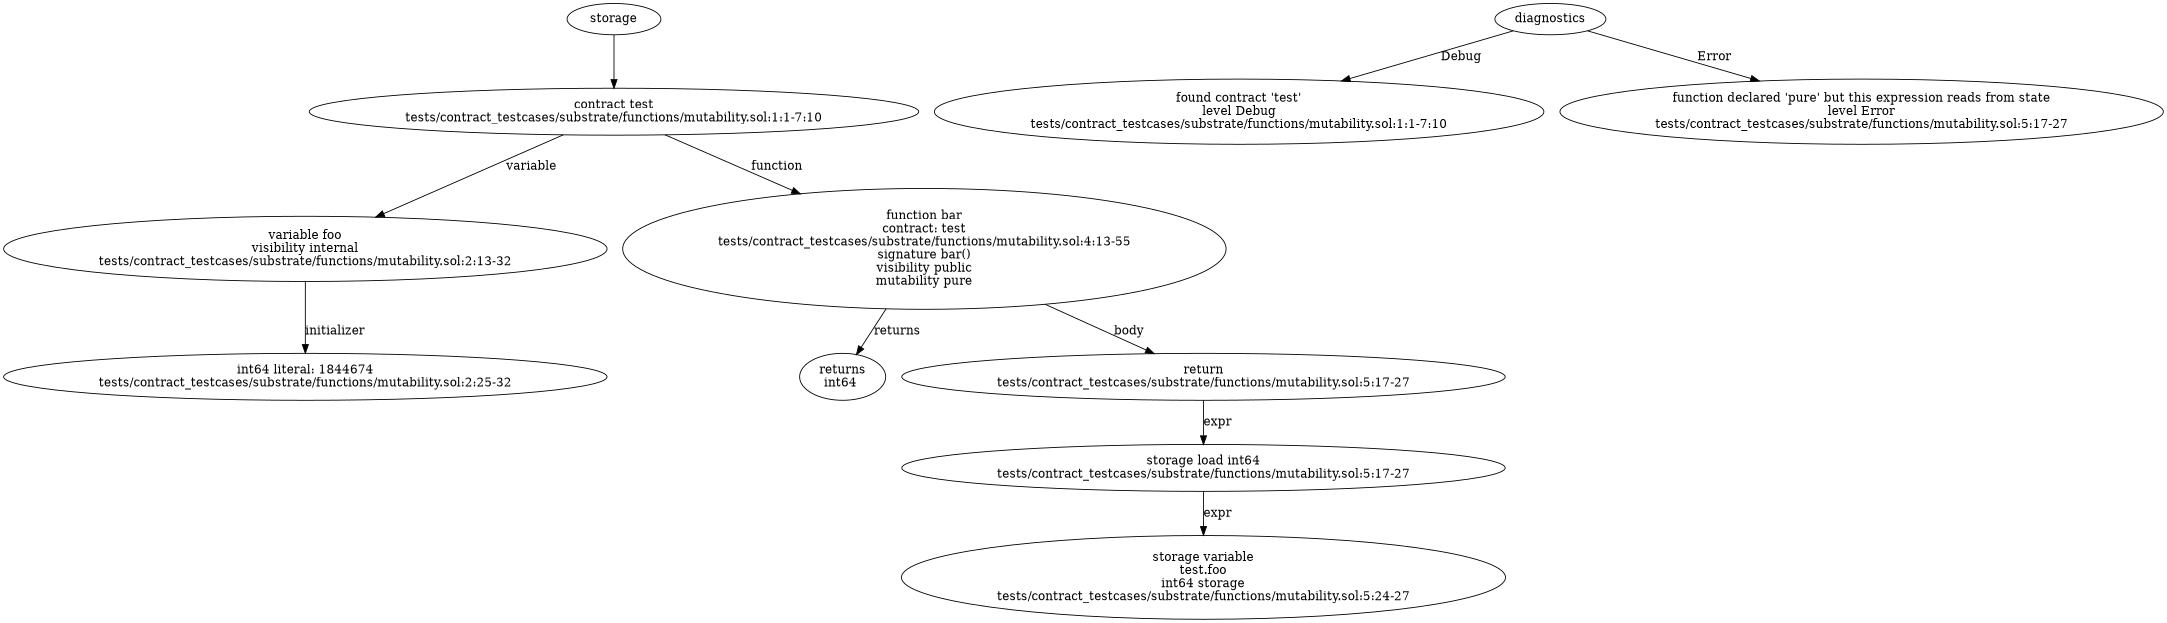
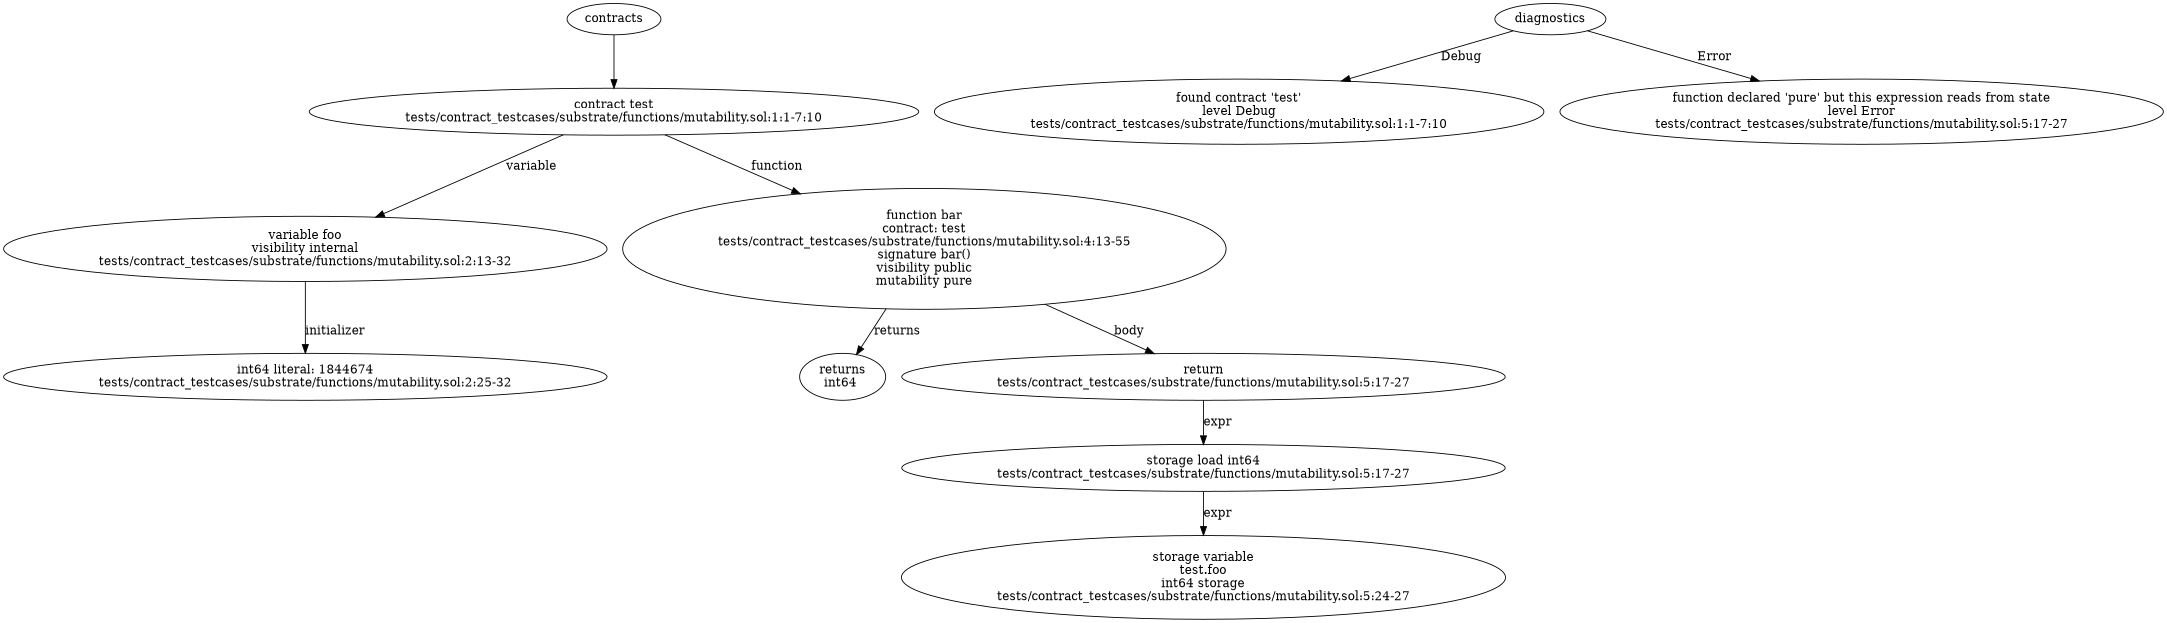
node "storage": label "storage" -> "contracts"
